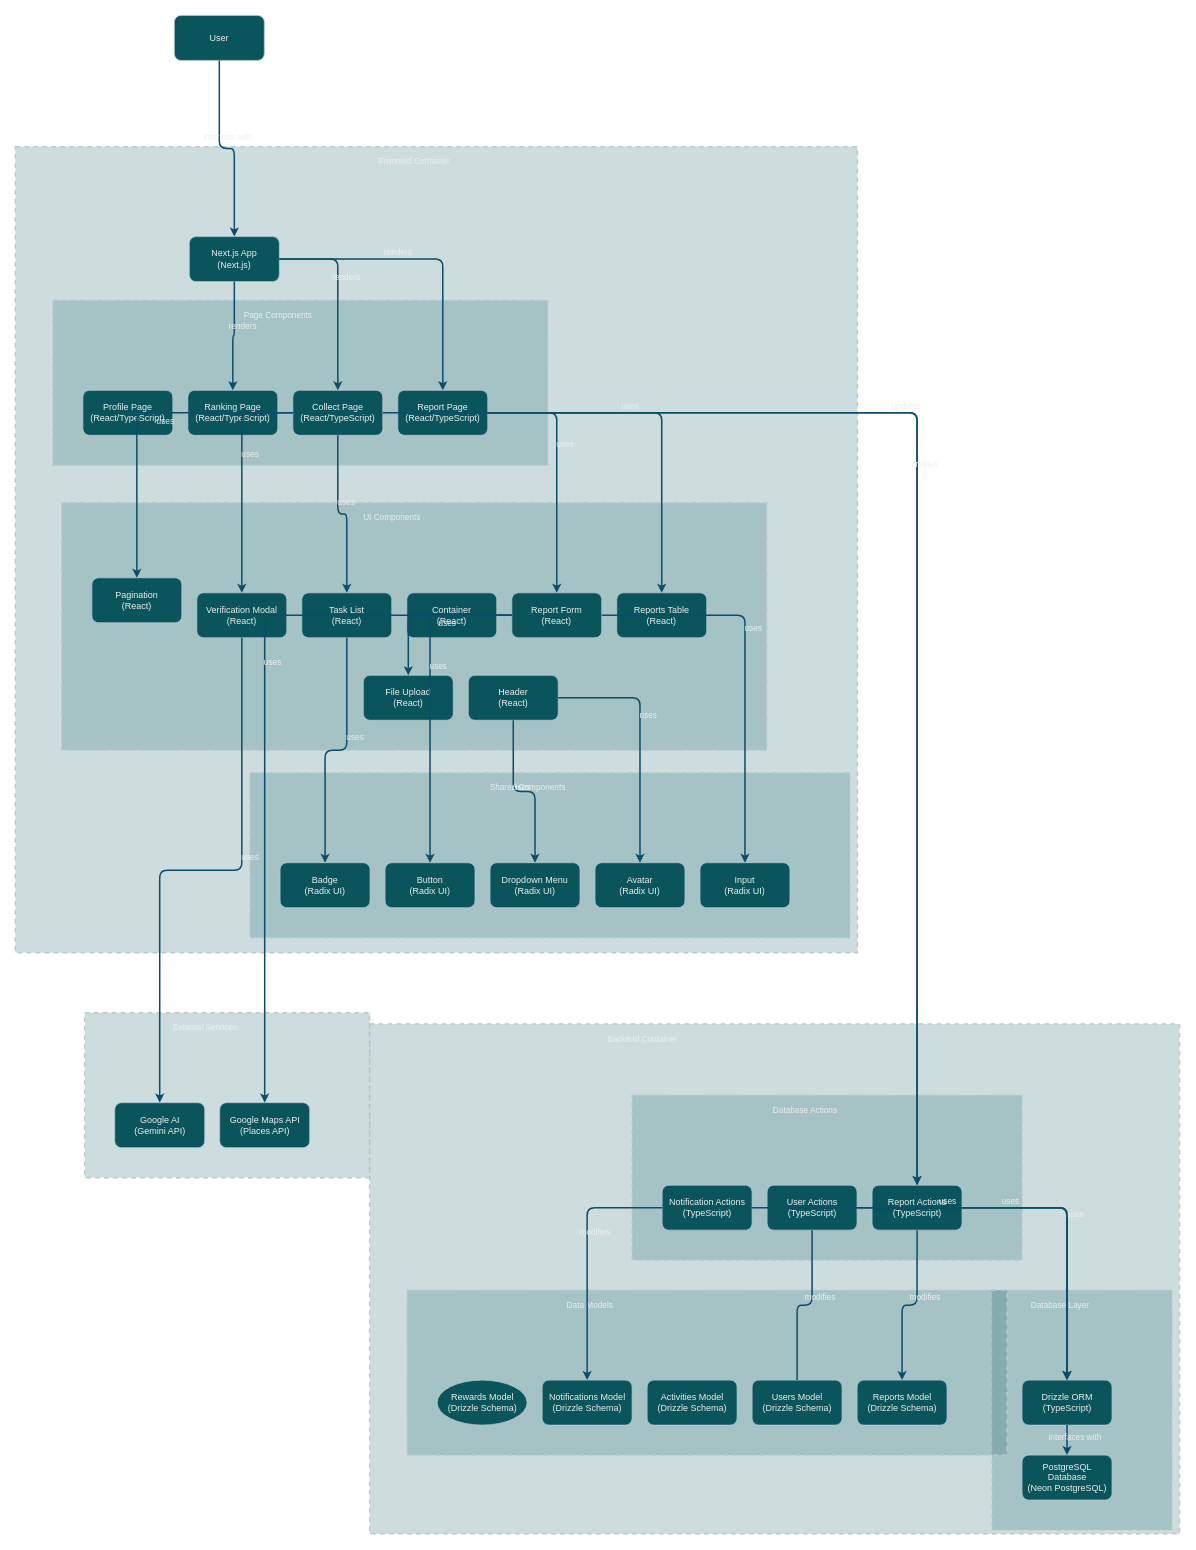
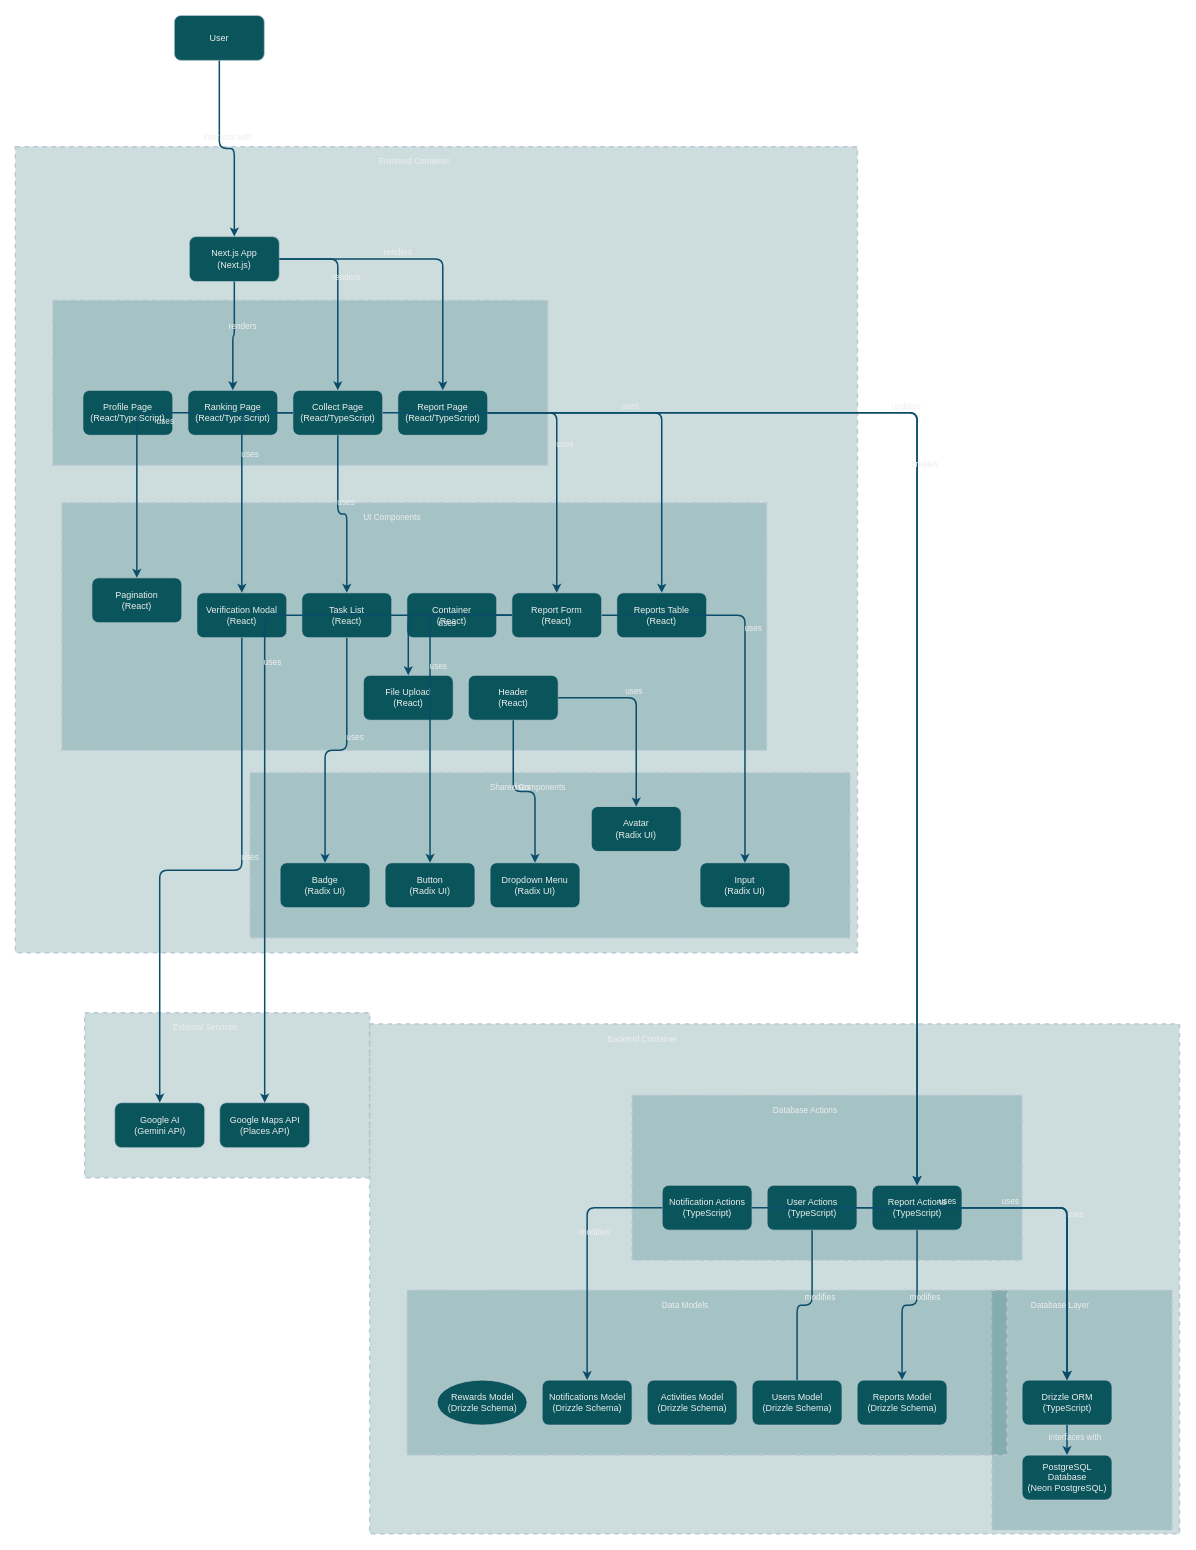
node "Page Components": removed
node "Avatar (Radix UI)": moved (640, 885) -> (636, 829)
node "Data Models": size 353x18 -> 543x18
